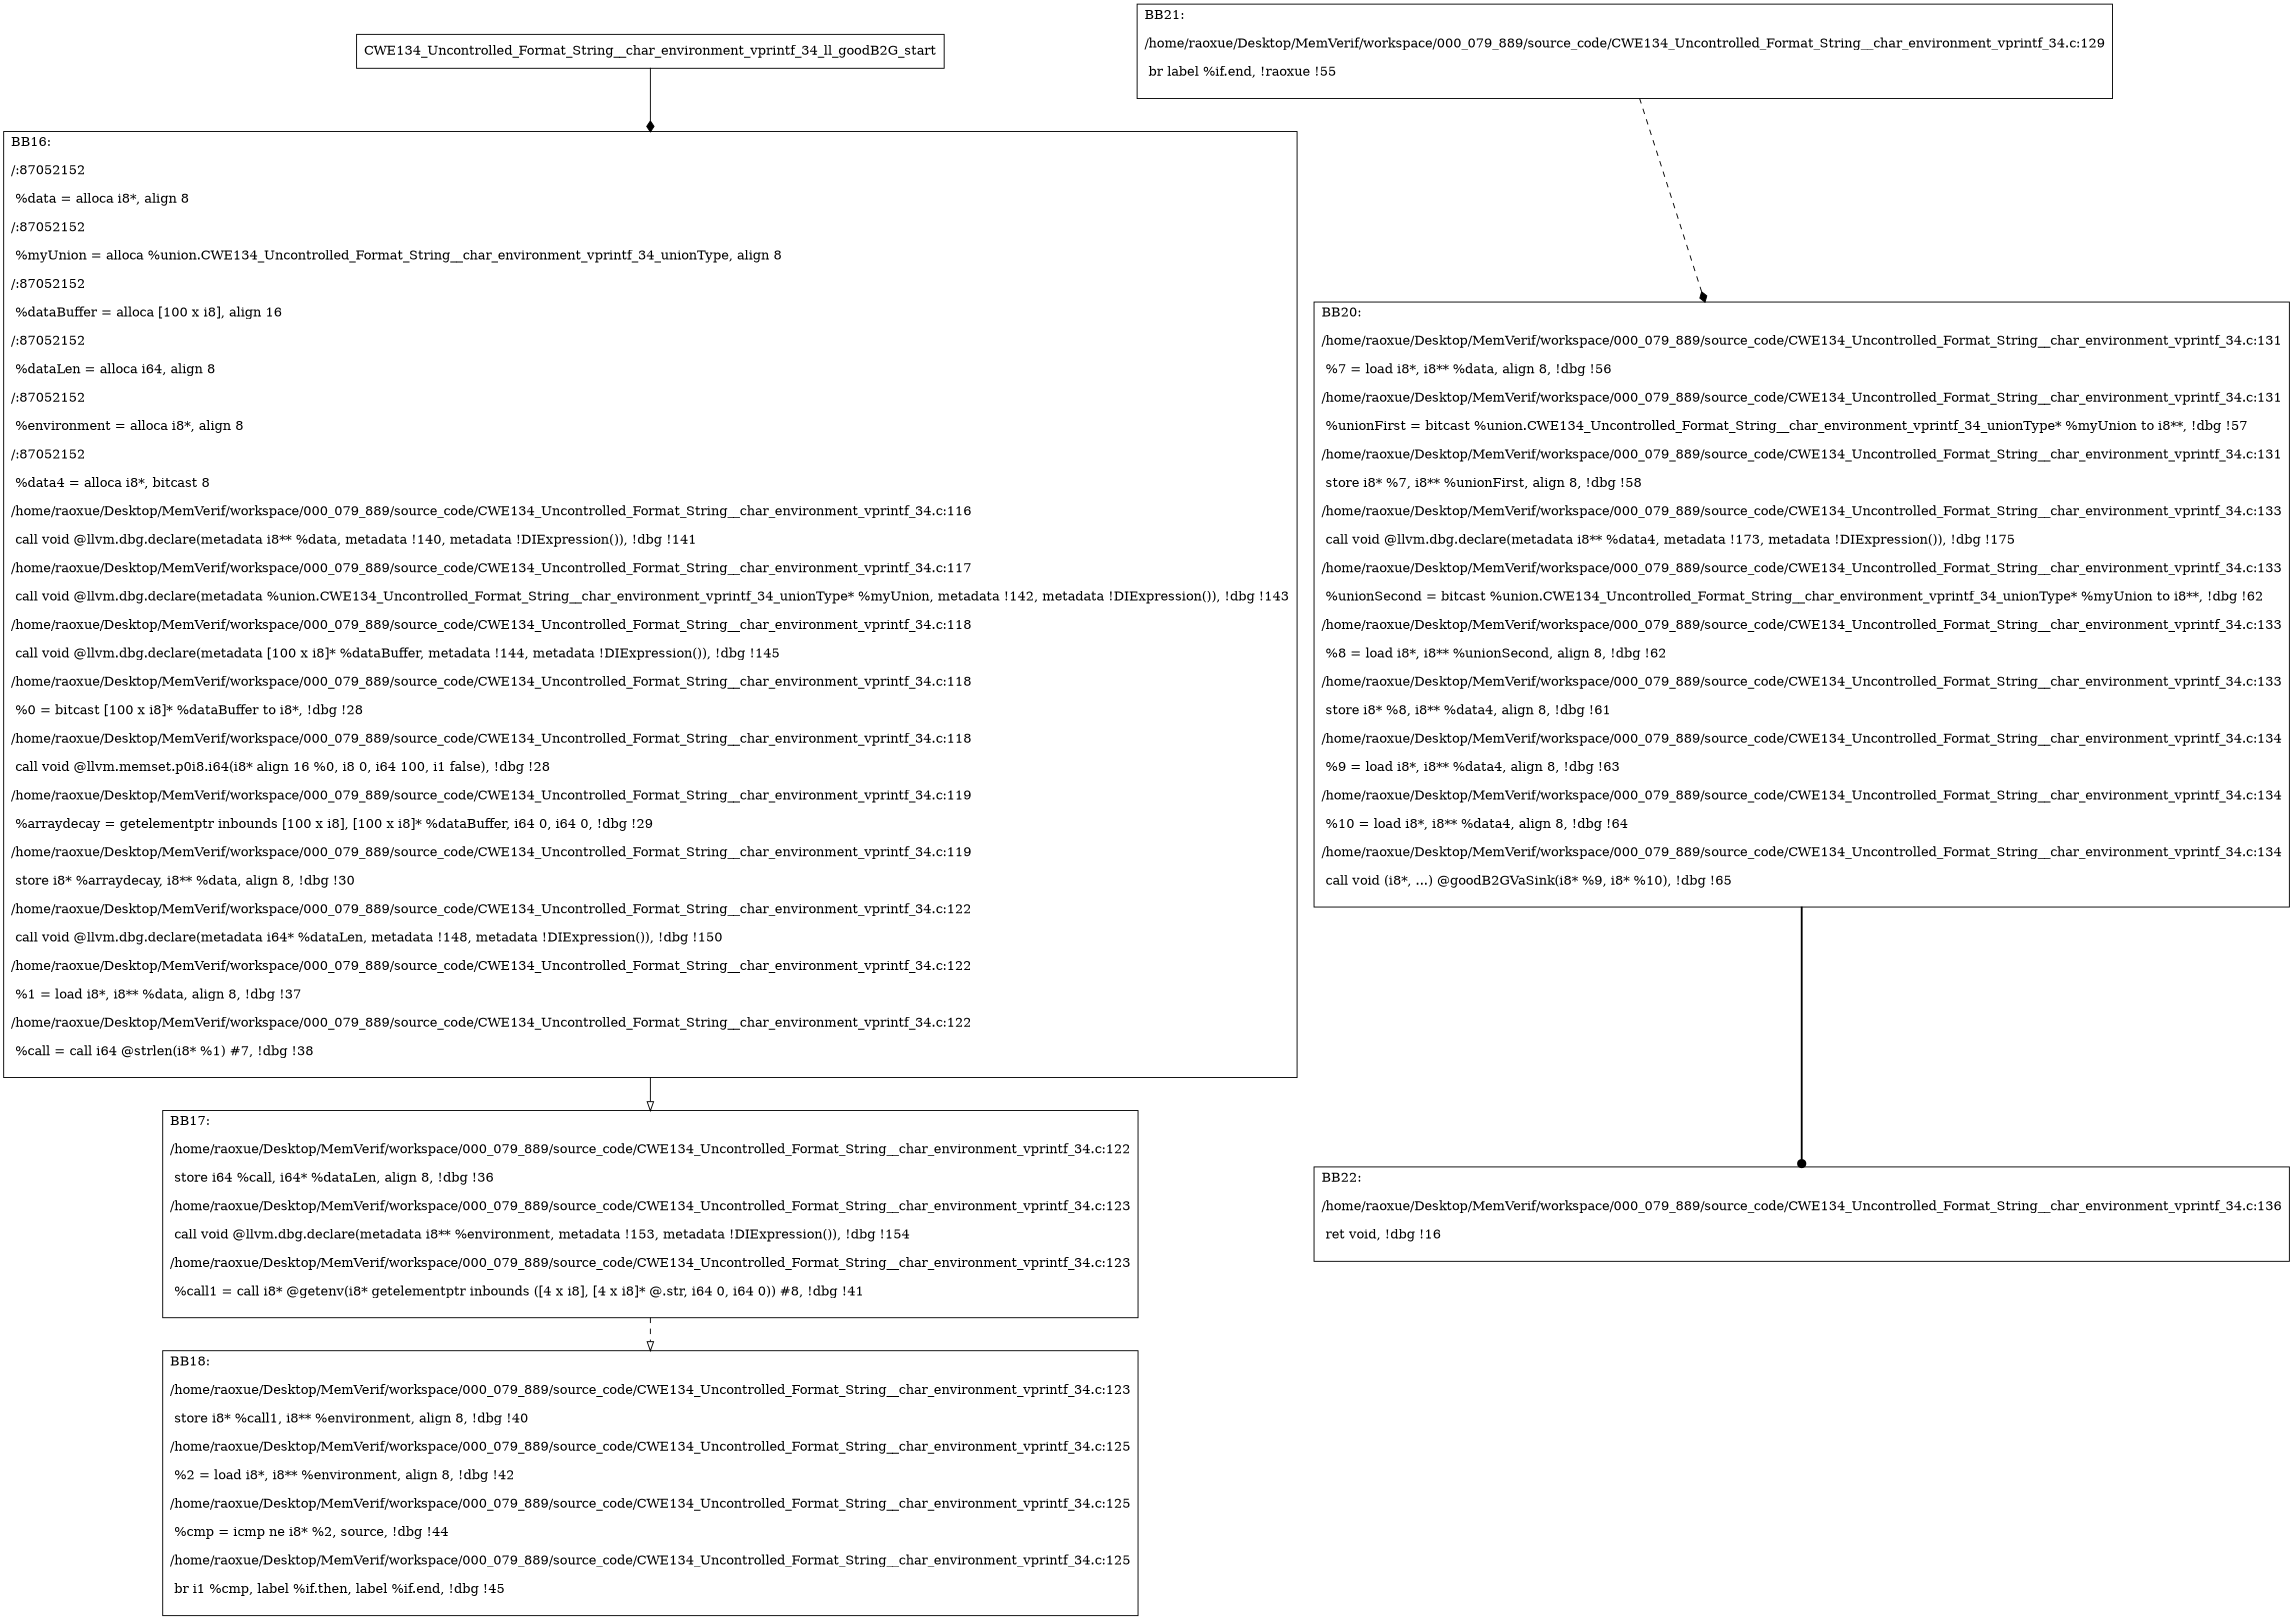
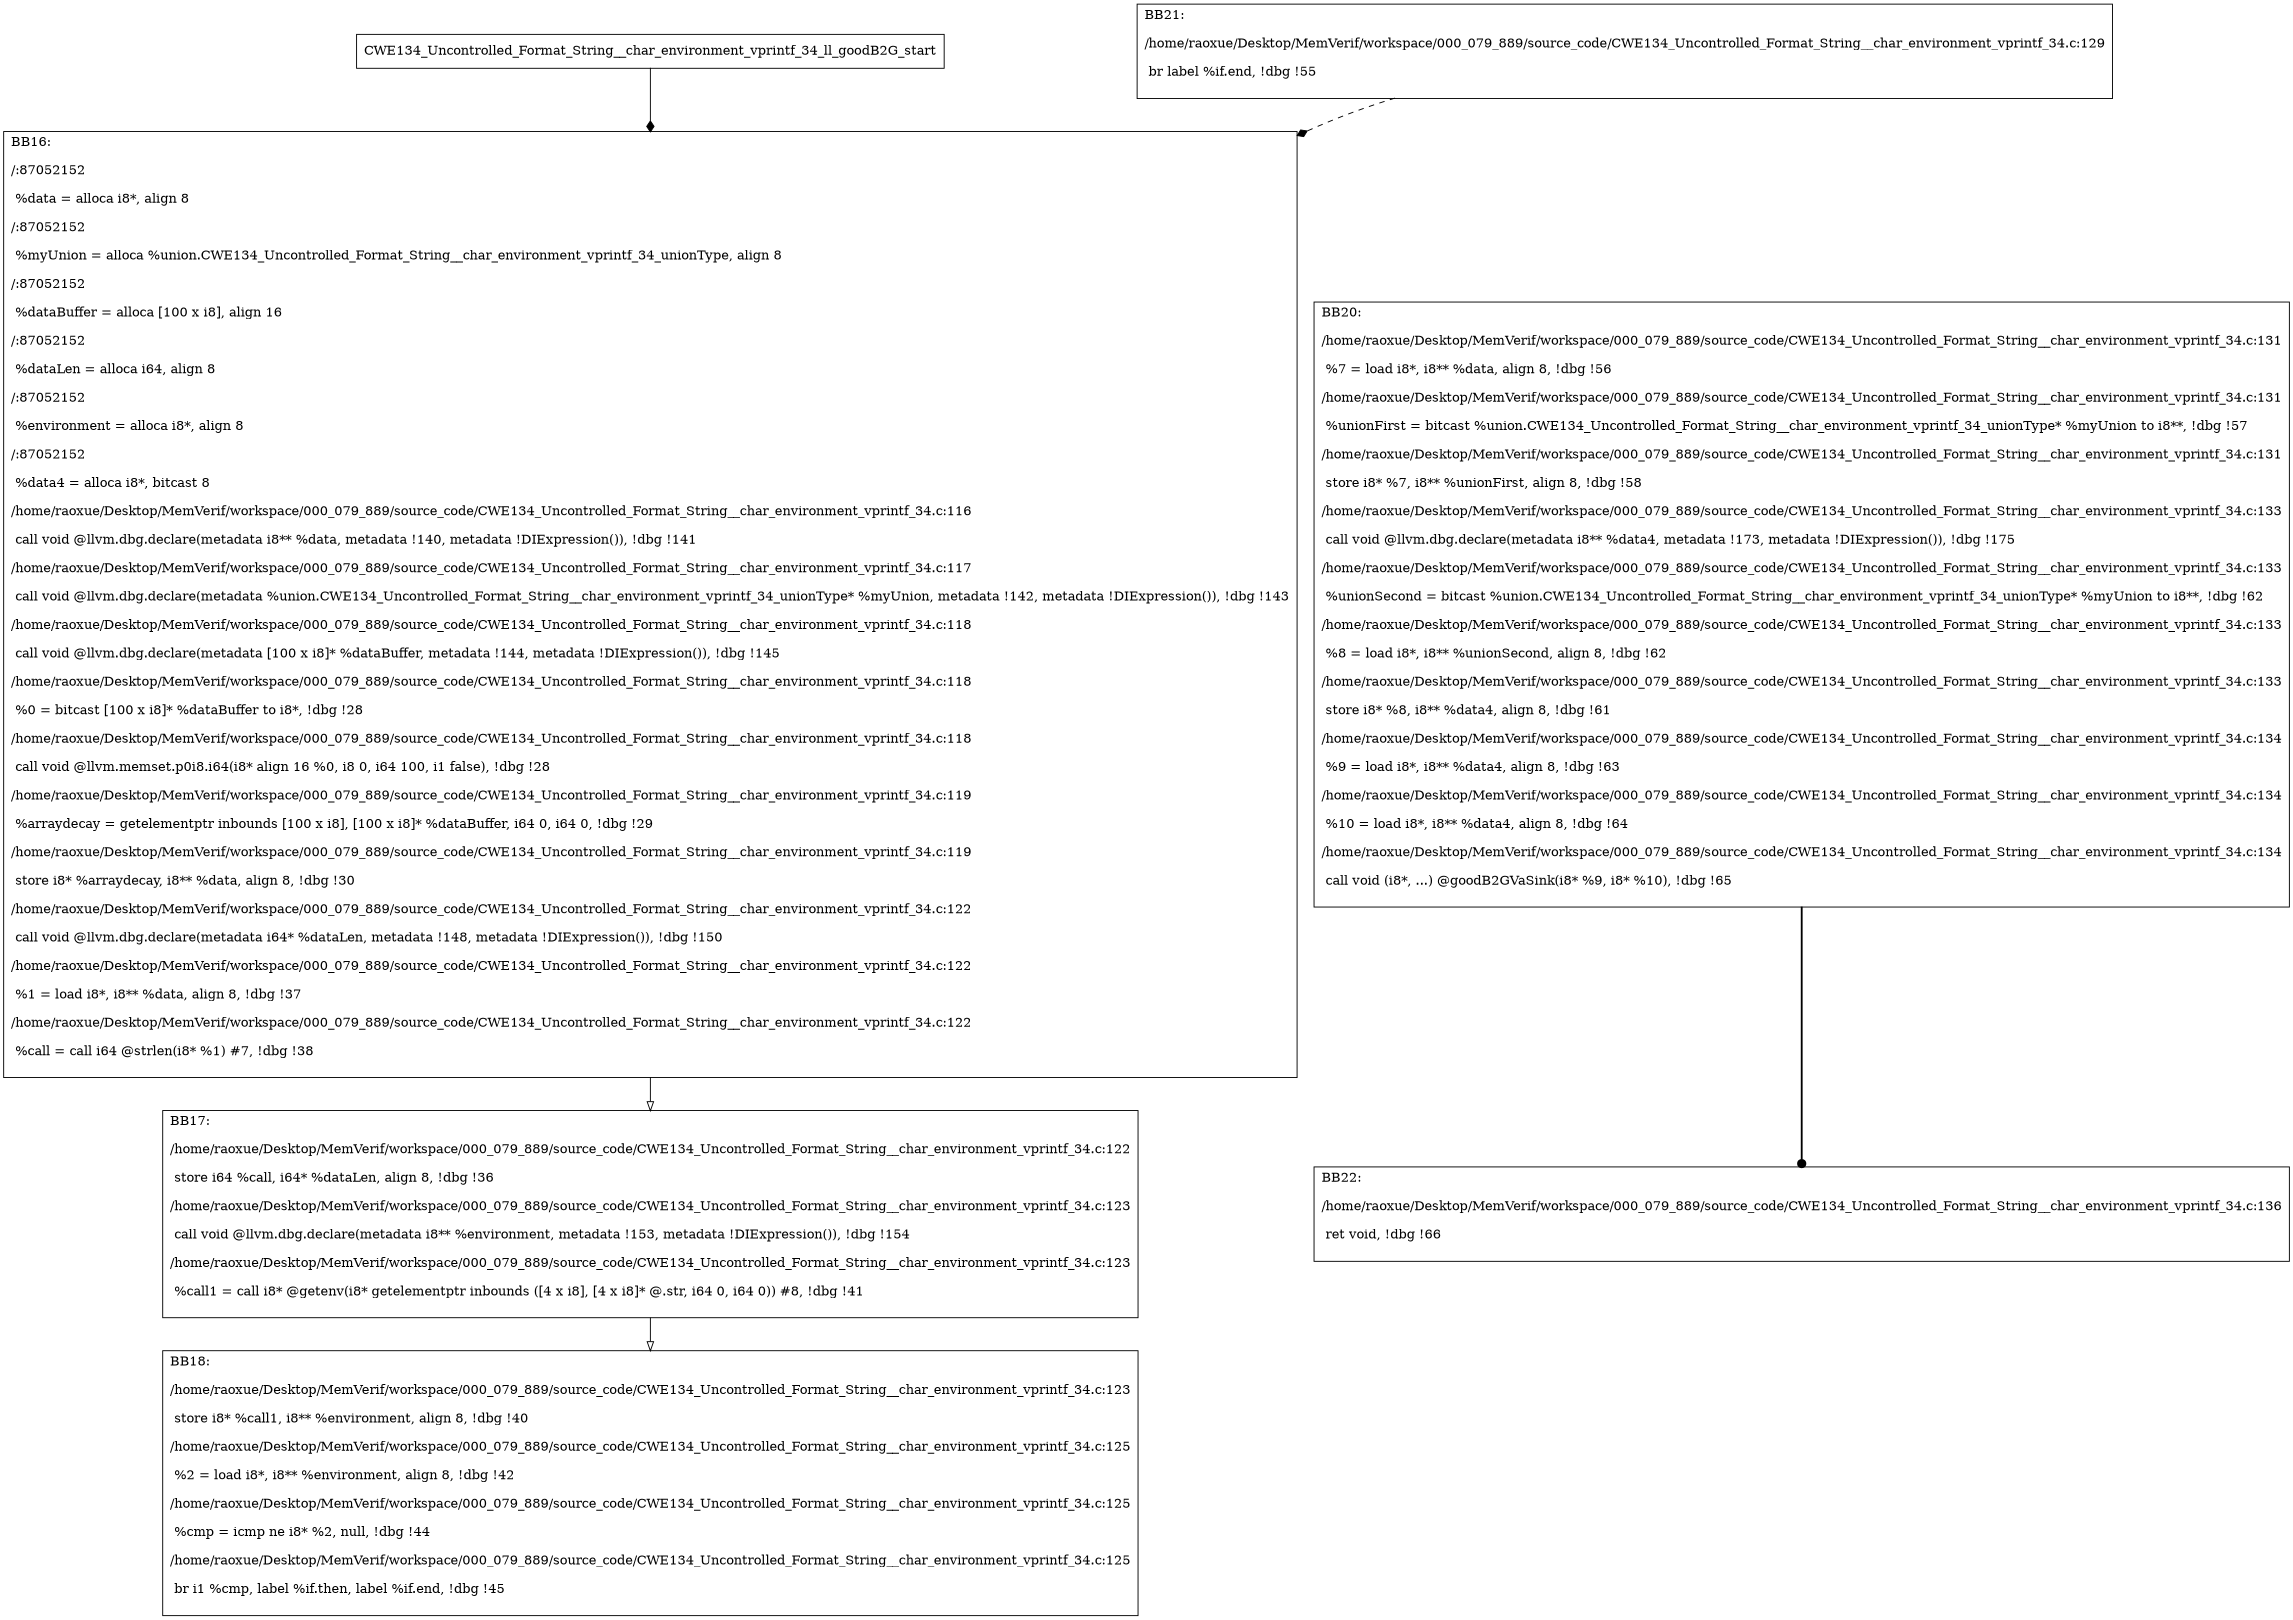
node "BB21:": text "br label %if.end, !raoxue !55" -> "br label %if.end, !dbg !55"
edge "BB21:" -> "BB20:": now "BB21:" -> "BB16:"
node "BB22:": text "ret void, !dbg !16" -> "ret void, !dbg !66"
edge "BB17:" -> "BB18:": style dashed -> solid
node "BB18:": text "%cmp = icmp ne i8* %2, source, !dbg !44" -> "%cmp = icmp ne i8* %2, null, !dbg !44"
